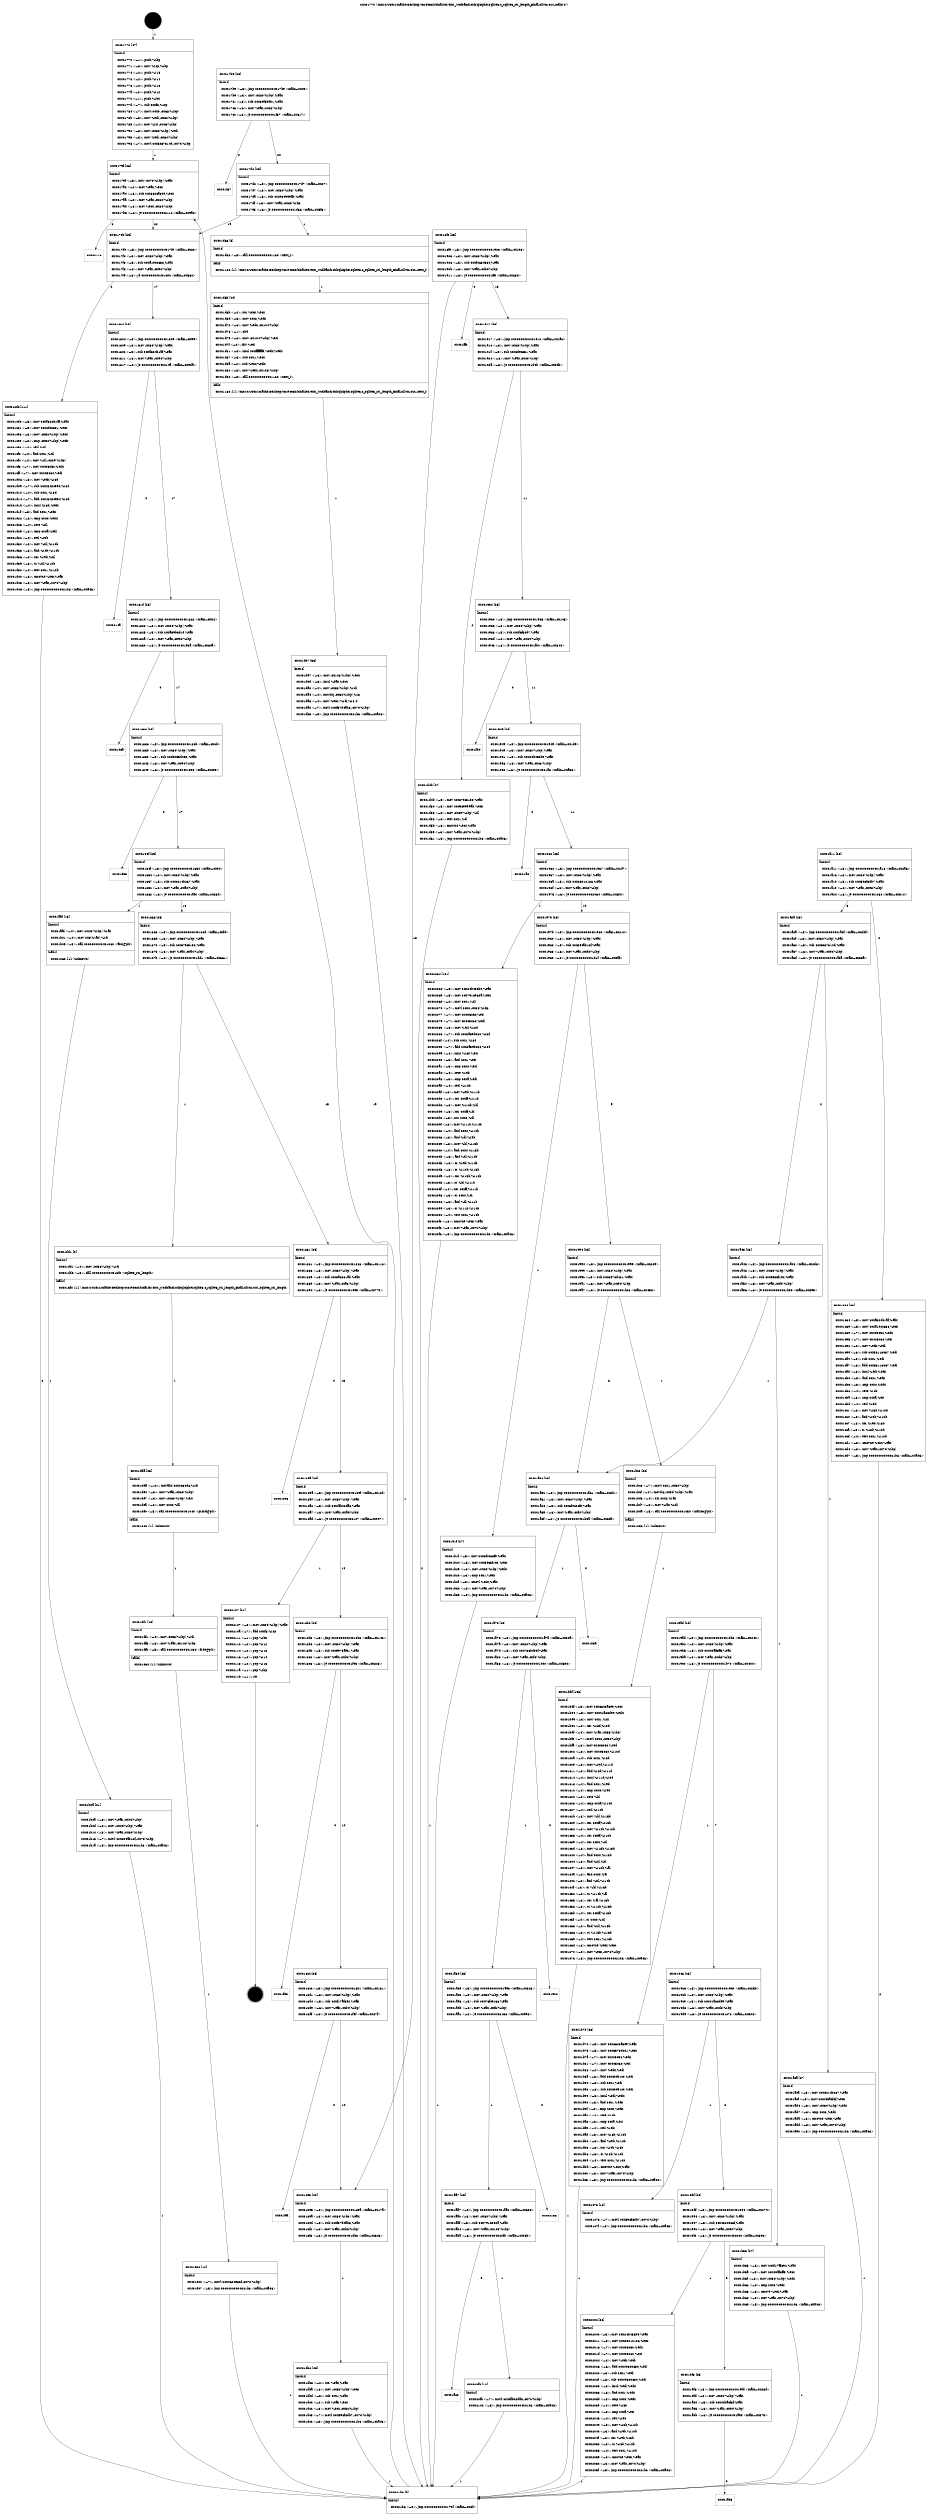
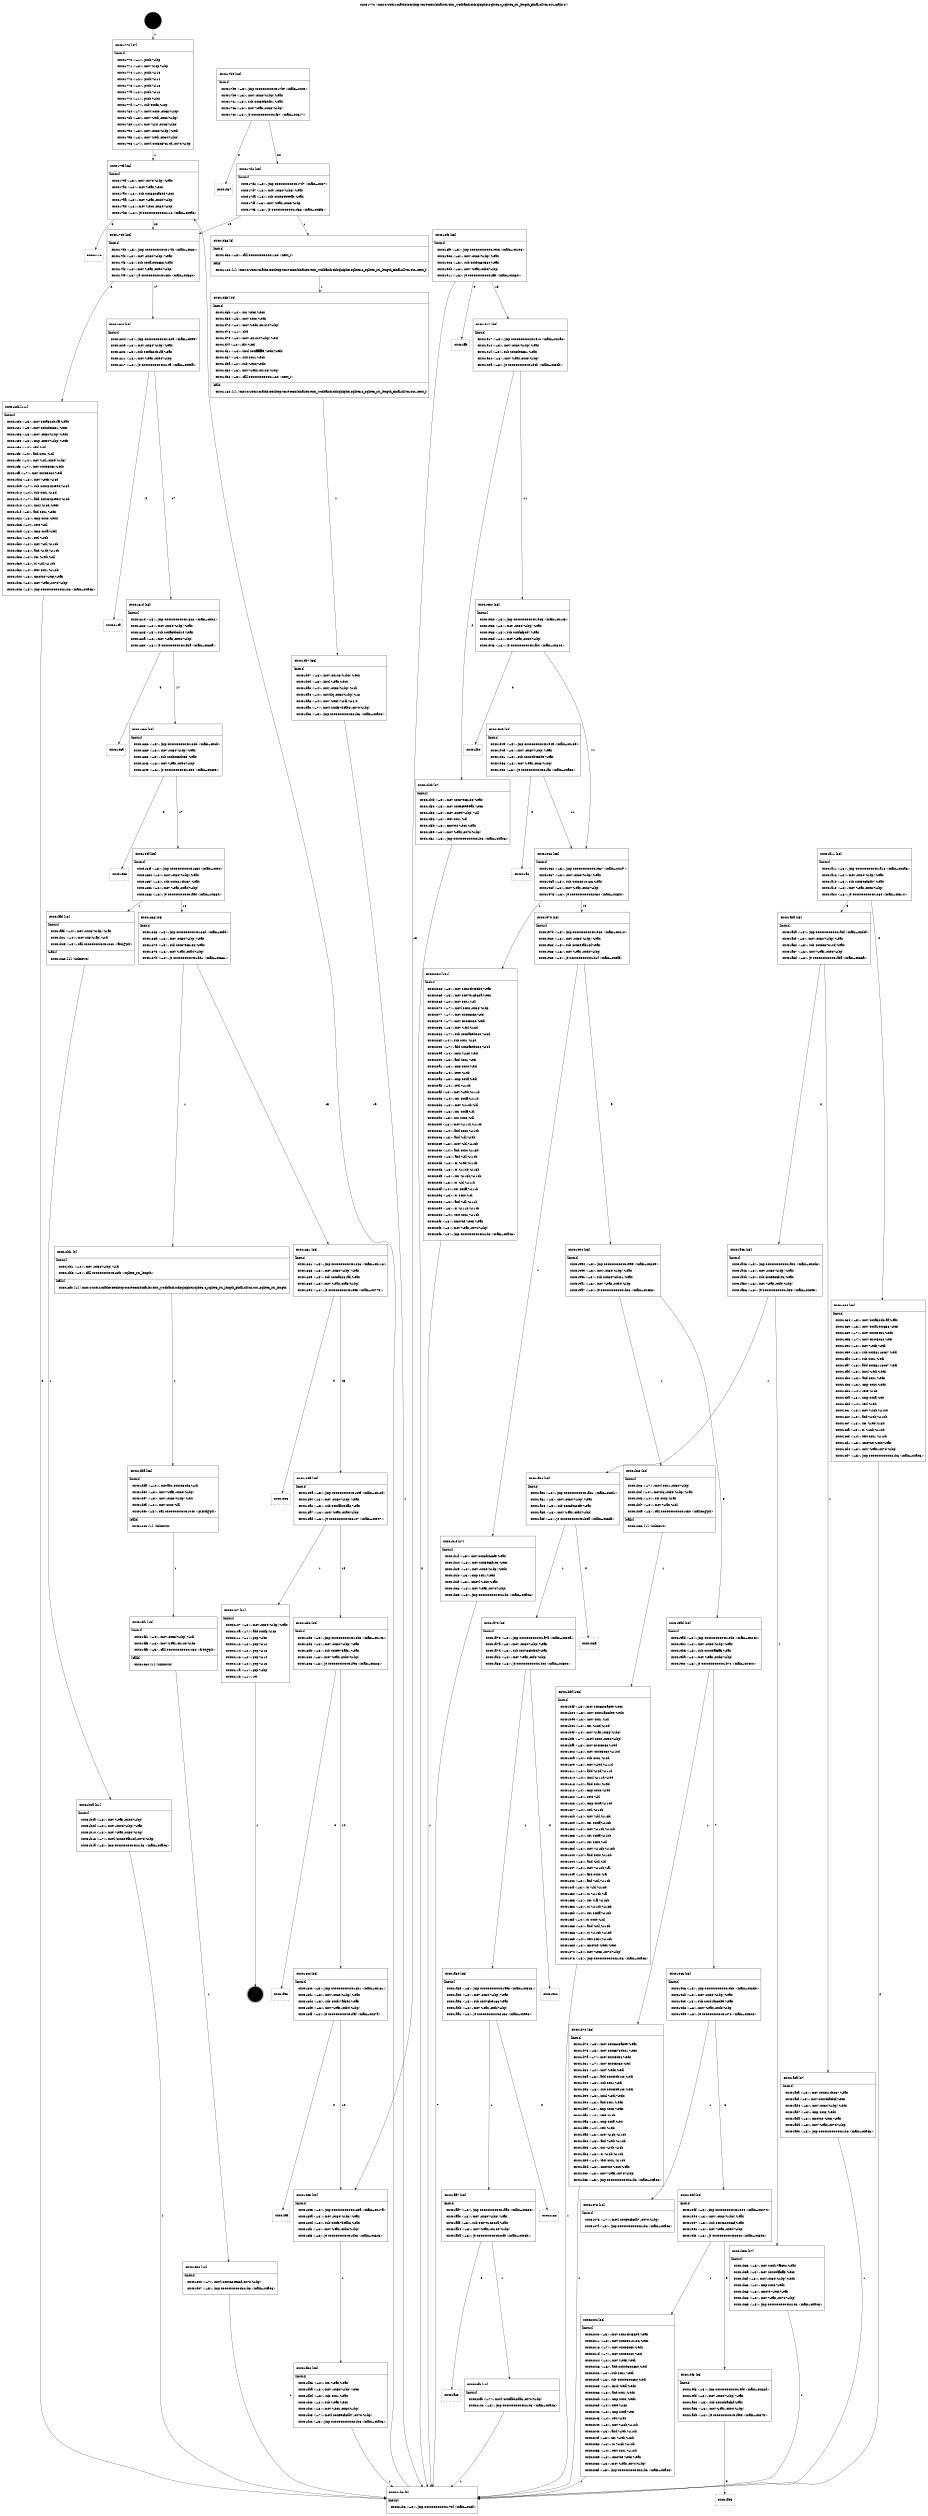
edge "0x401930 [25]" -> "0x401949 [25]": now "0x401930 [25]" -> "0x401962 [25]"
edge "0x401994 [25]" -> "0x401a5c [25]": now "0x401994 [25]" -> "0x4019ad [25]"
edge "0x401b1f [27]" -> "0x4021b6 [5]": label " 1" -> " 7"
